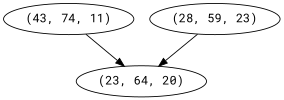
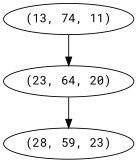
node "(43, 74, 11)": label "(43, 74, 11)" -> "(13, 74, 11)"
edge "(28, 59, 23)" -> "(23, 64, 20)": reversed
